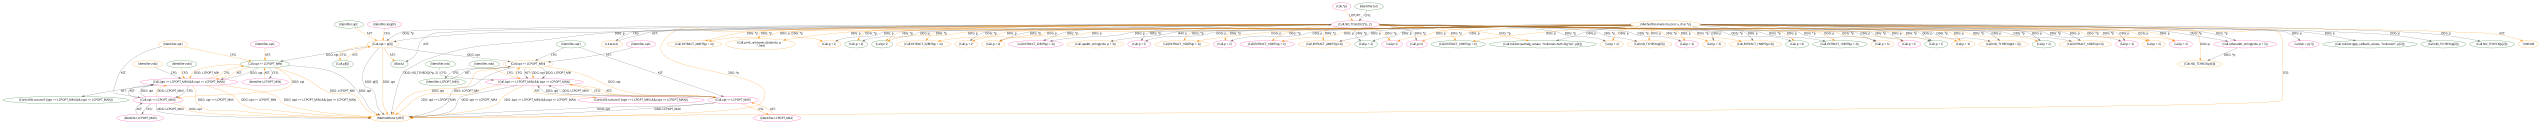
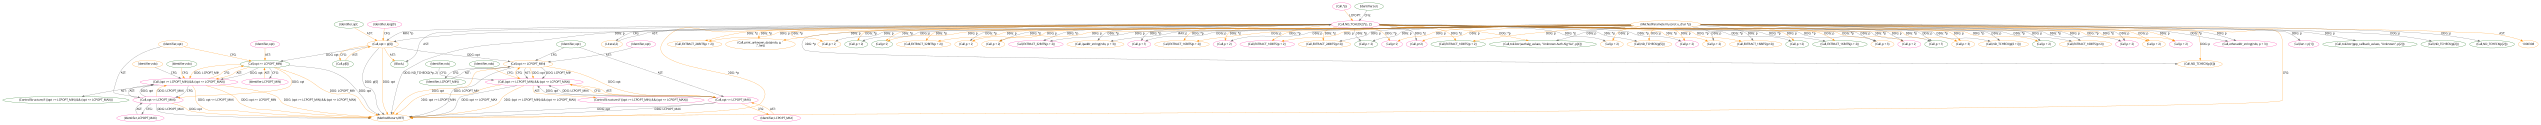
edge "(Call,ND_TCHECK2(*p, 2))" -> "(Call,ipaddr_string(ndo, p + 3))": added, label "DDG: *p"
edge "(Call,ND_TCHECK2(*p, 2))" -> "(Call,opt = p[0])": label "DDG: *p" -> "MIN: *p"
edge "(MethodParameterIn,const u_char *p)" -> "(Call,etheraddr_string(ndo, p + 3))": label "DDG: *p" -> "DDG: p"
edge "(Call,etheraddr_string(ndo, p + 3))" -> "(Call,ND_TCHECK(p[4]))": now "(Call,ND_TCHECK2(*p, 2))" -> "(Call,ND_TCHECK(p[4]))"
